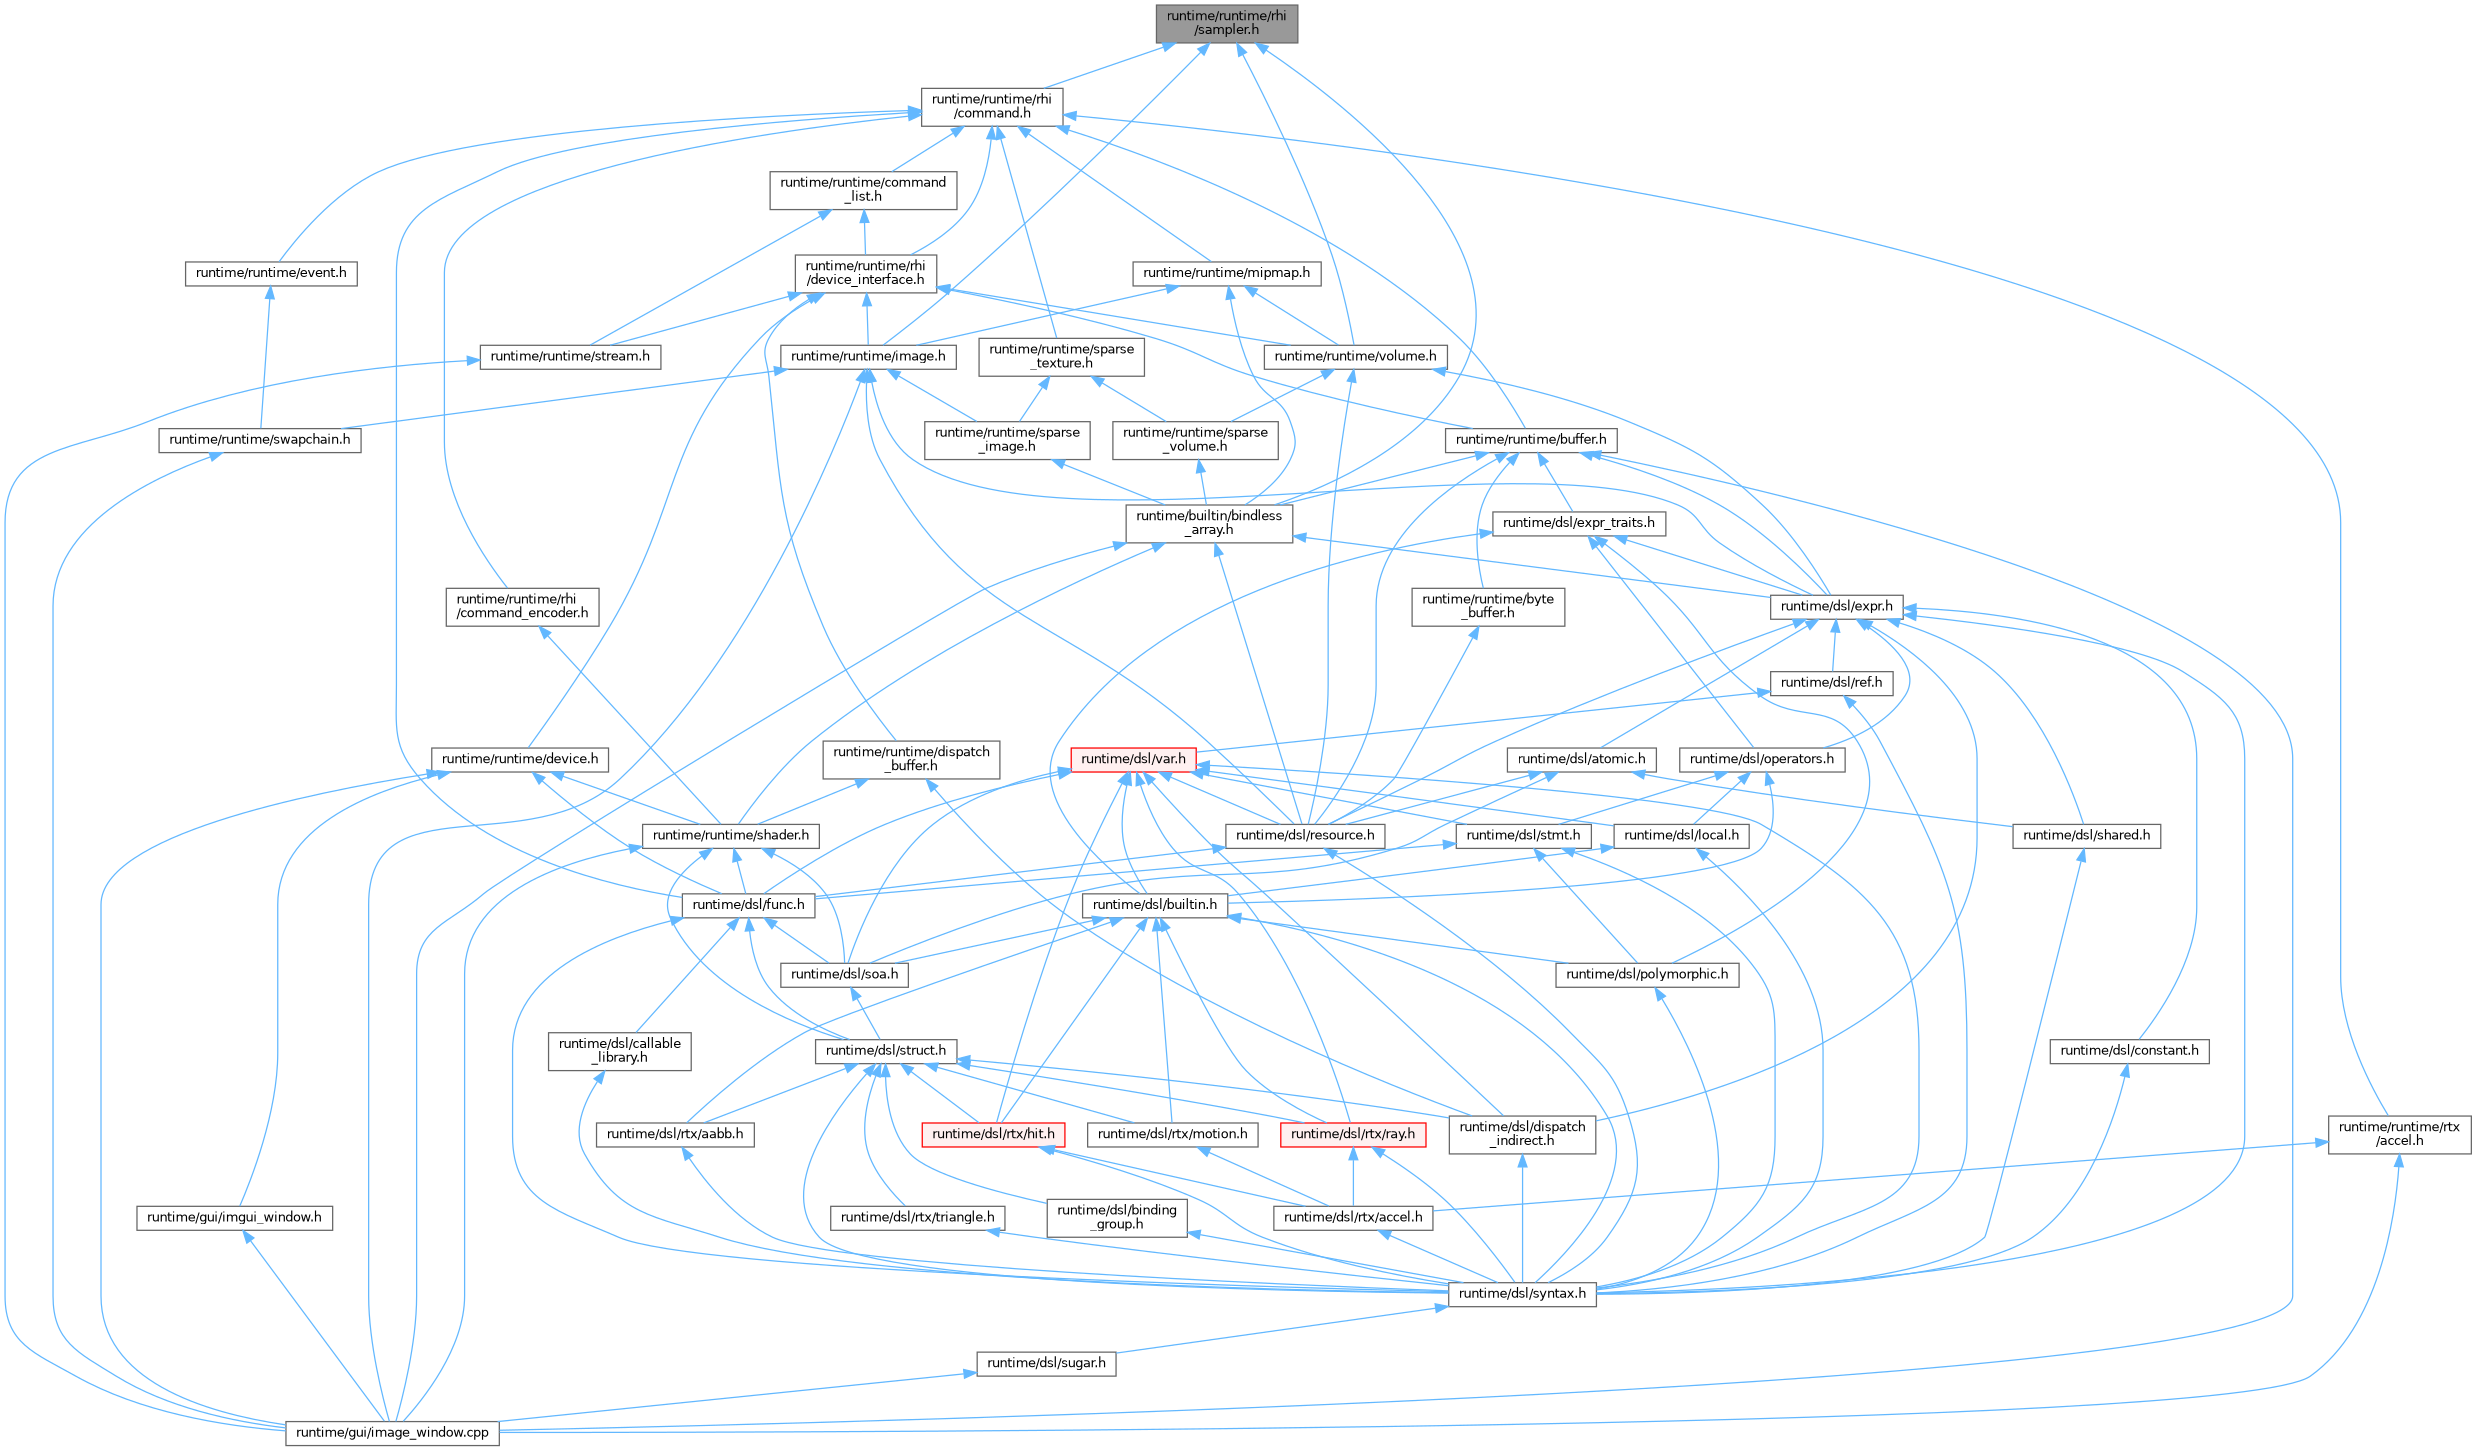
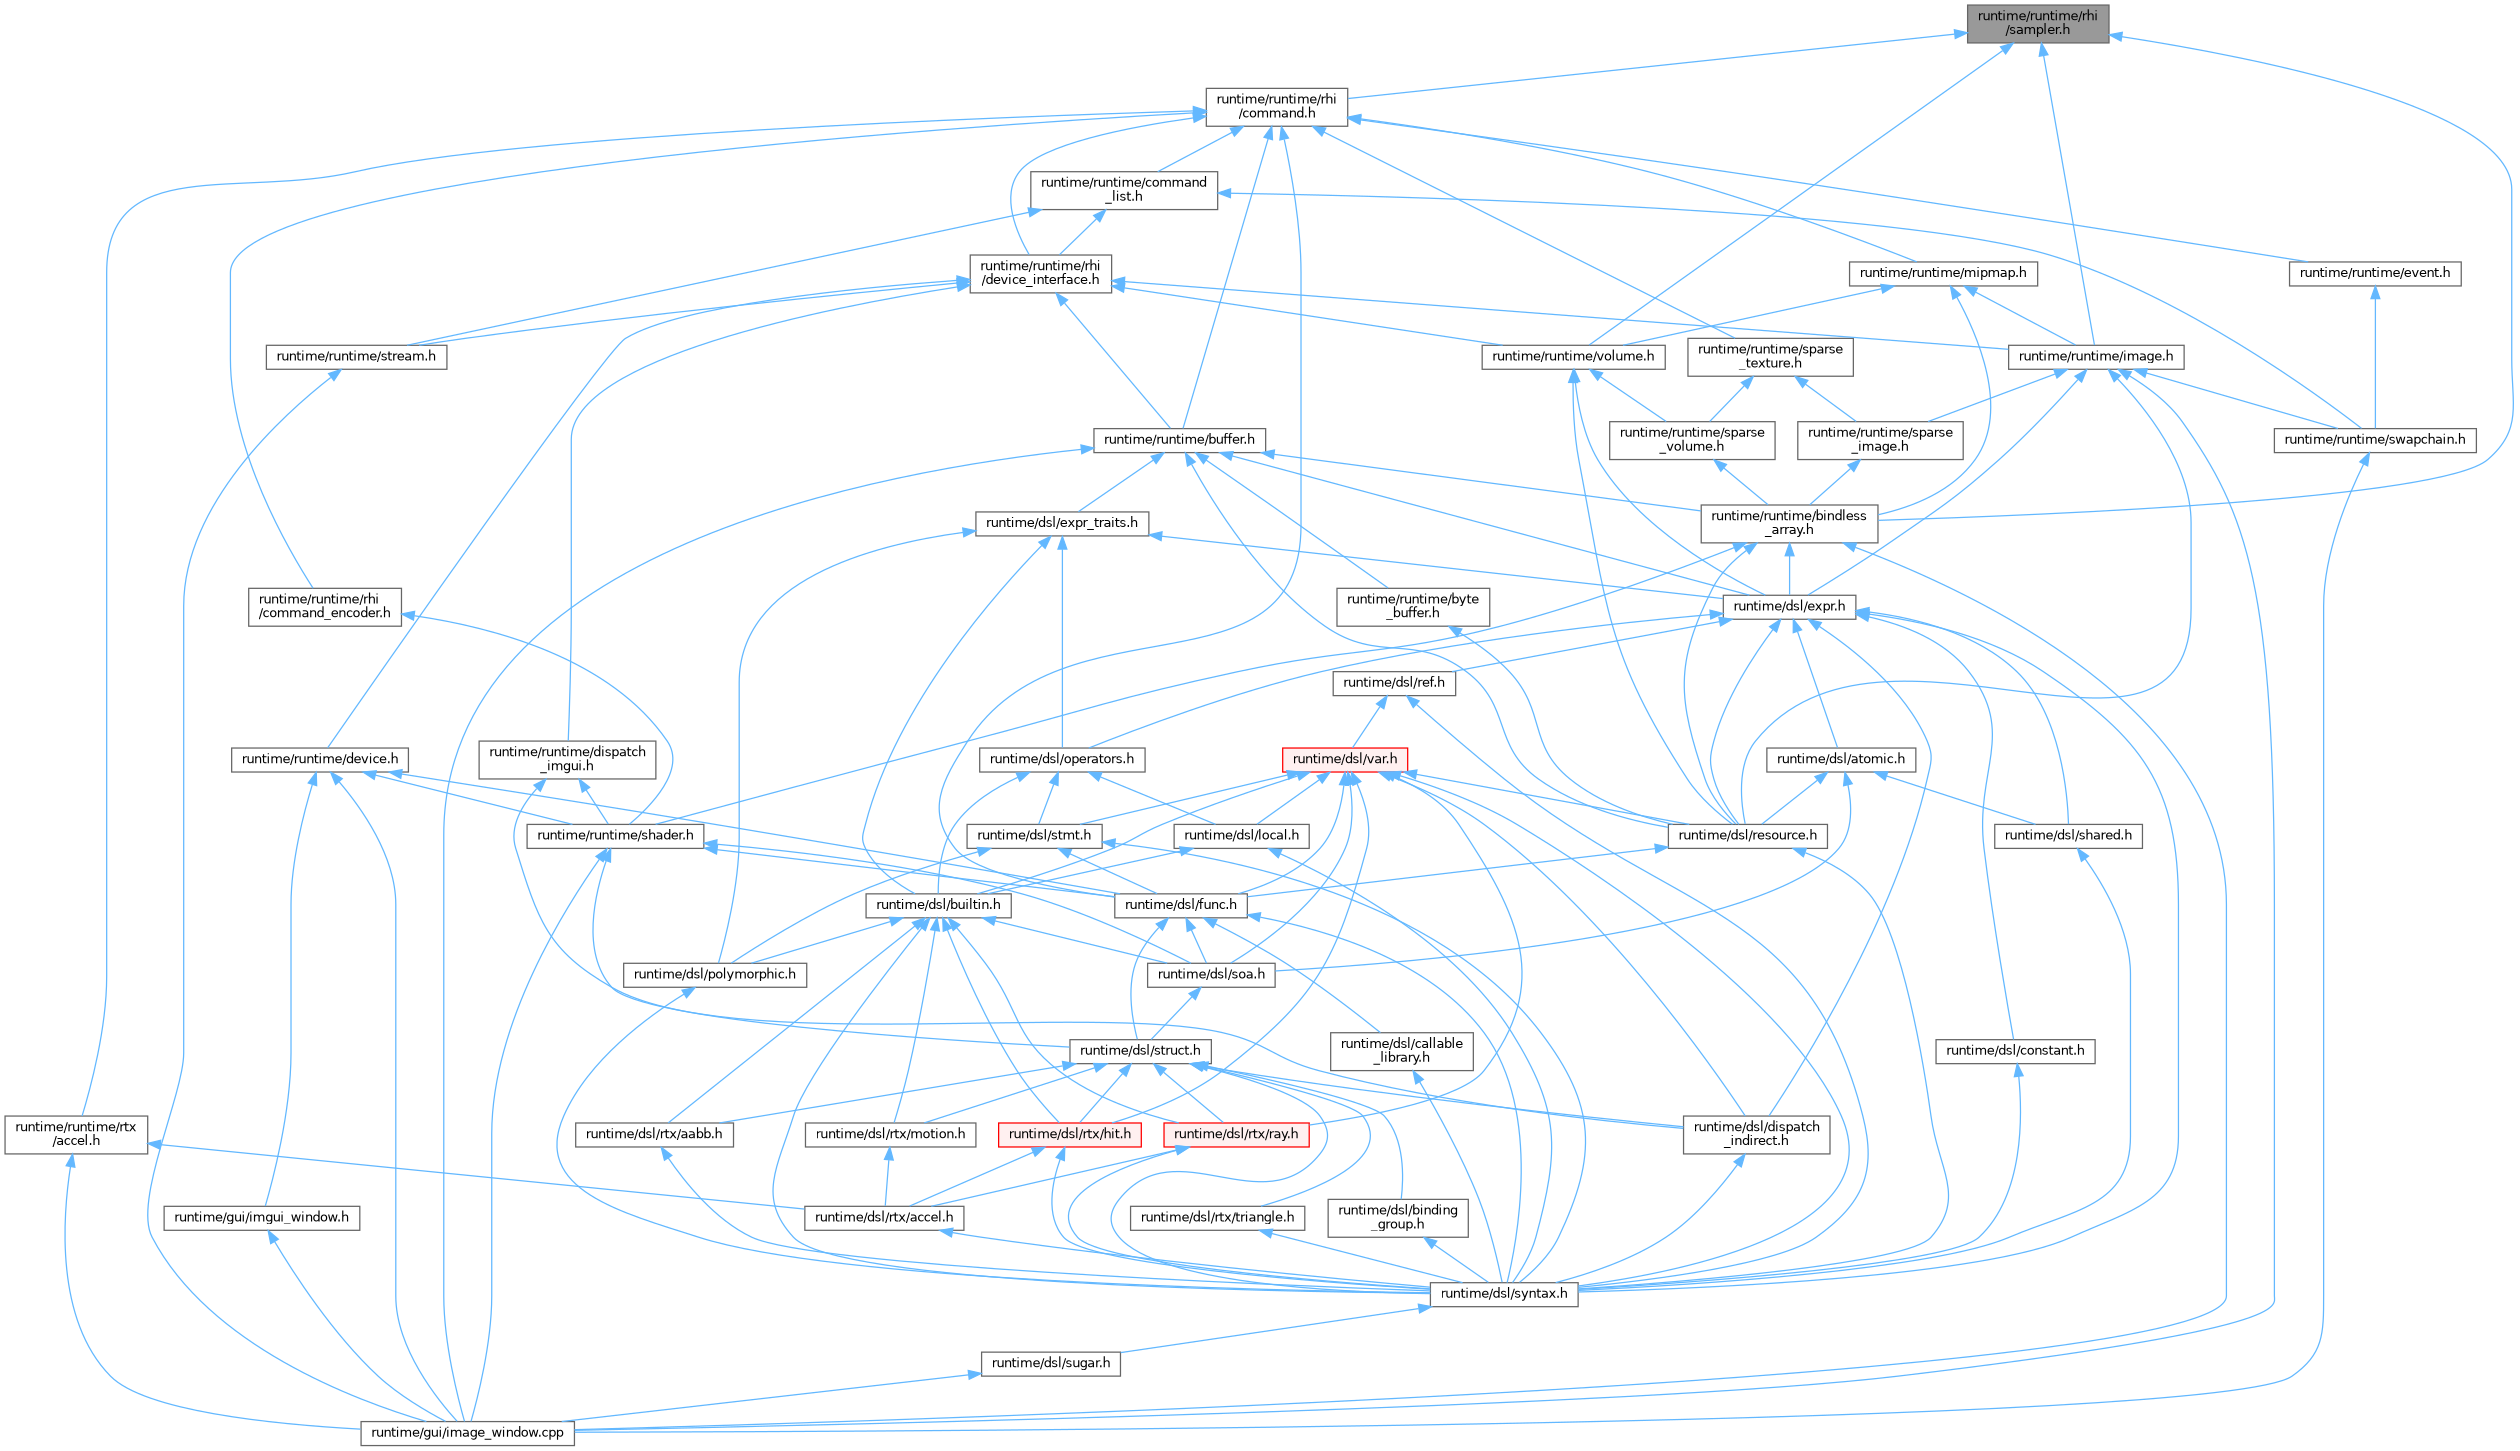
edge "runtime/runtime/swapchain.h" -> "runtime/runtime/command _list.h": added
node "runtime/builtin/bindless _array.h": label "runtime/builtin/bindless _array.h" -> "runtime/runtime/bindless _array.h"
node "runtime/runtime/dispatch _buffer.h": label "runtime/runtime/dispatch _buffer.h" -> "runtime/runtime/dispatch _imgui.h"
